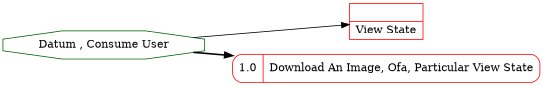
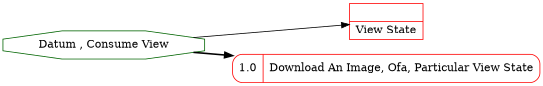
node "Datum , Consume User": label "Datum , Consume User" -> "Datum , Consume View"
